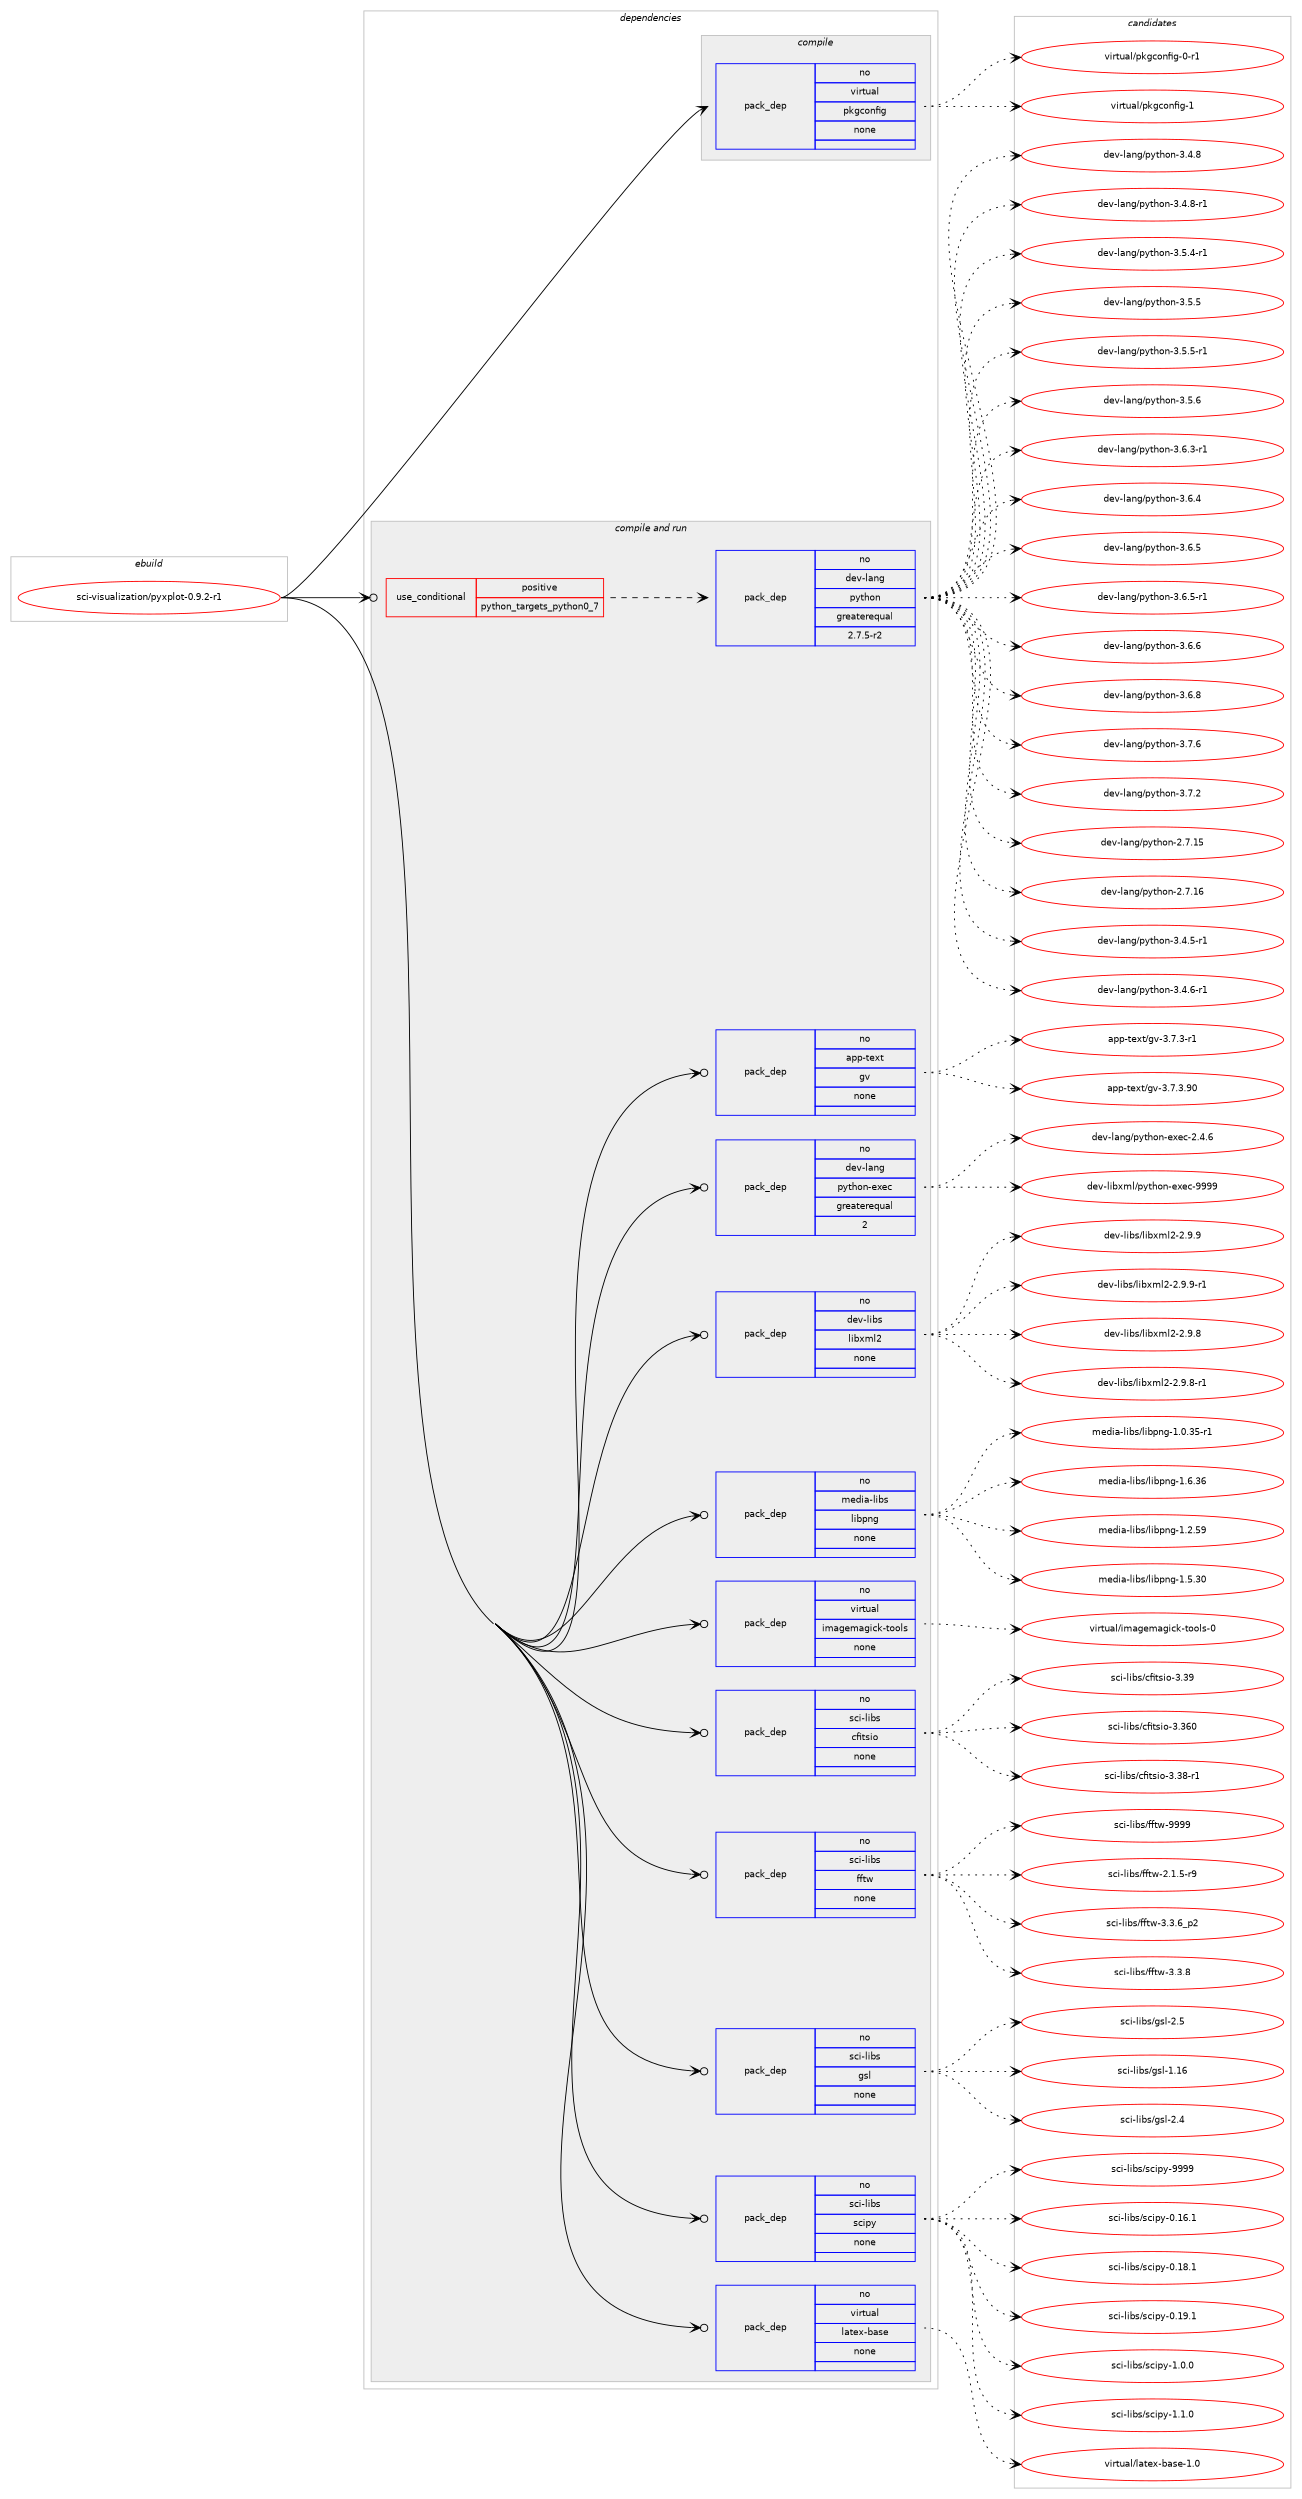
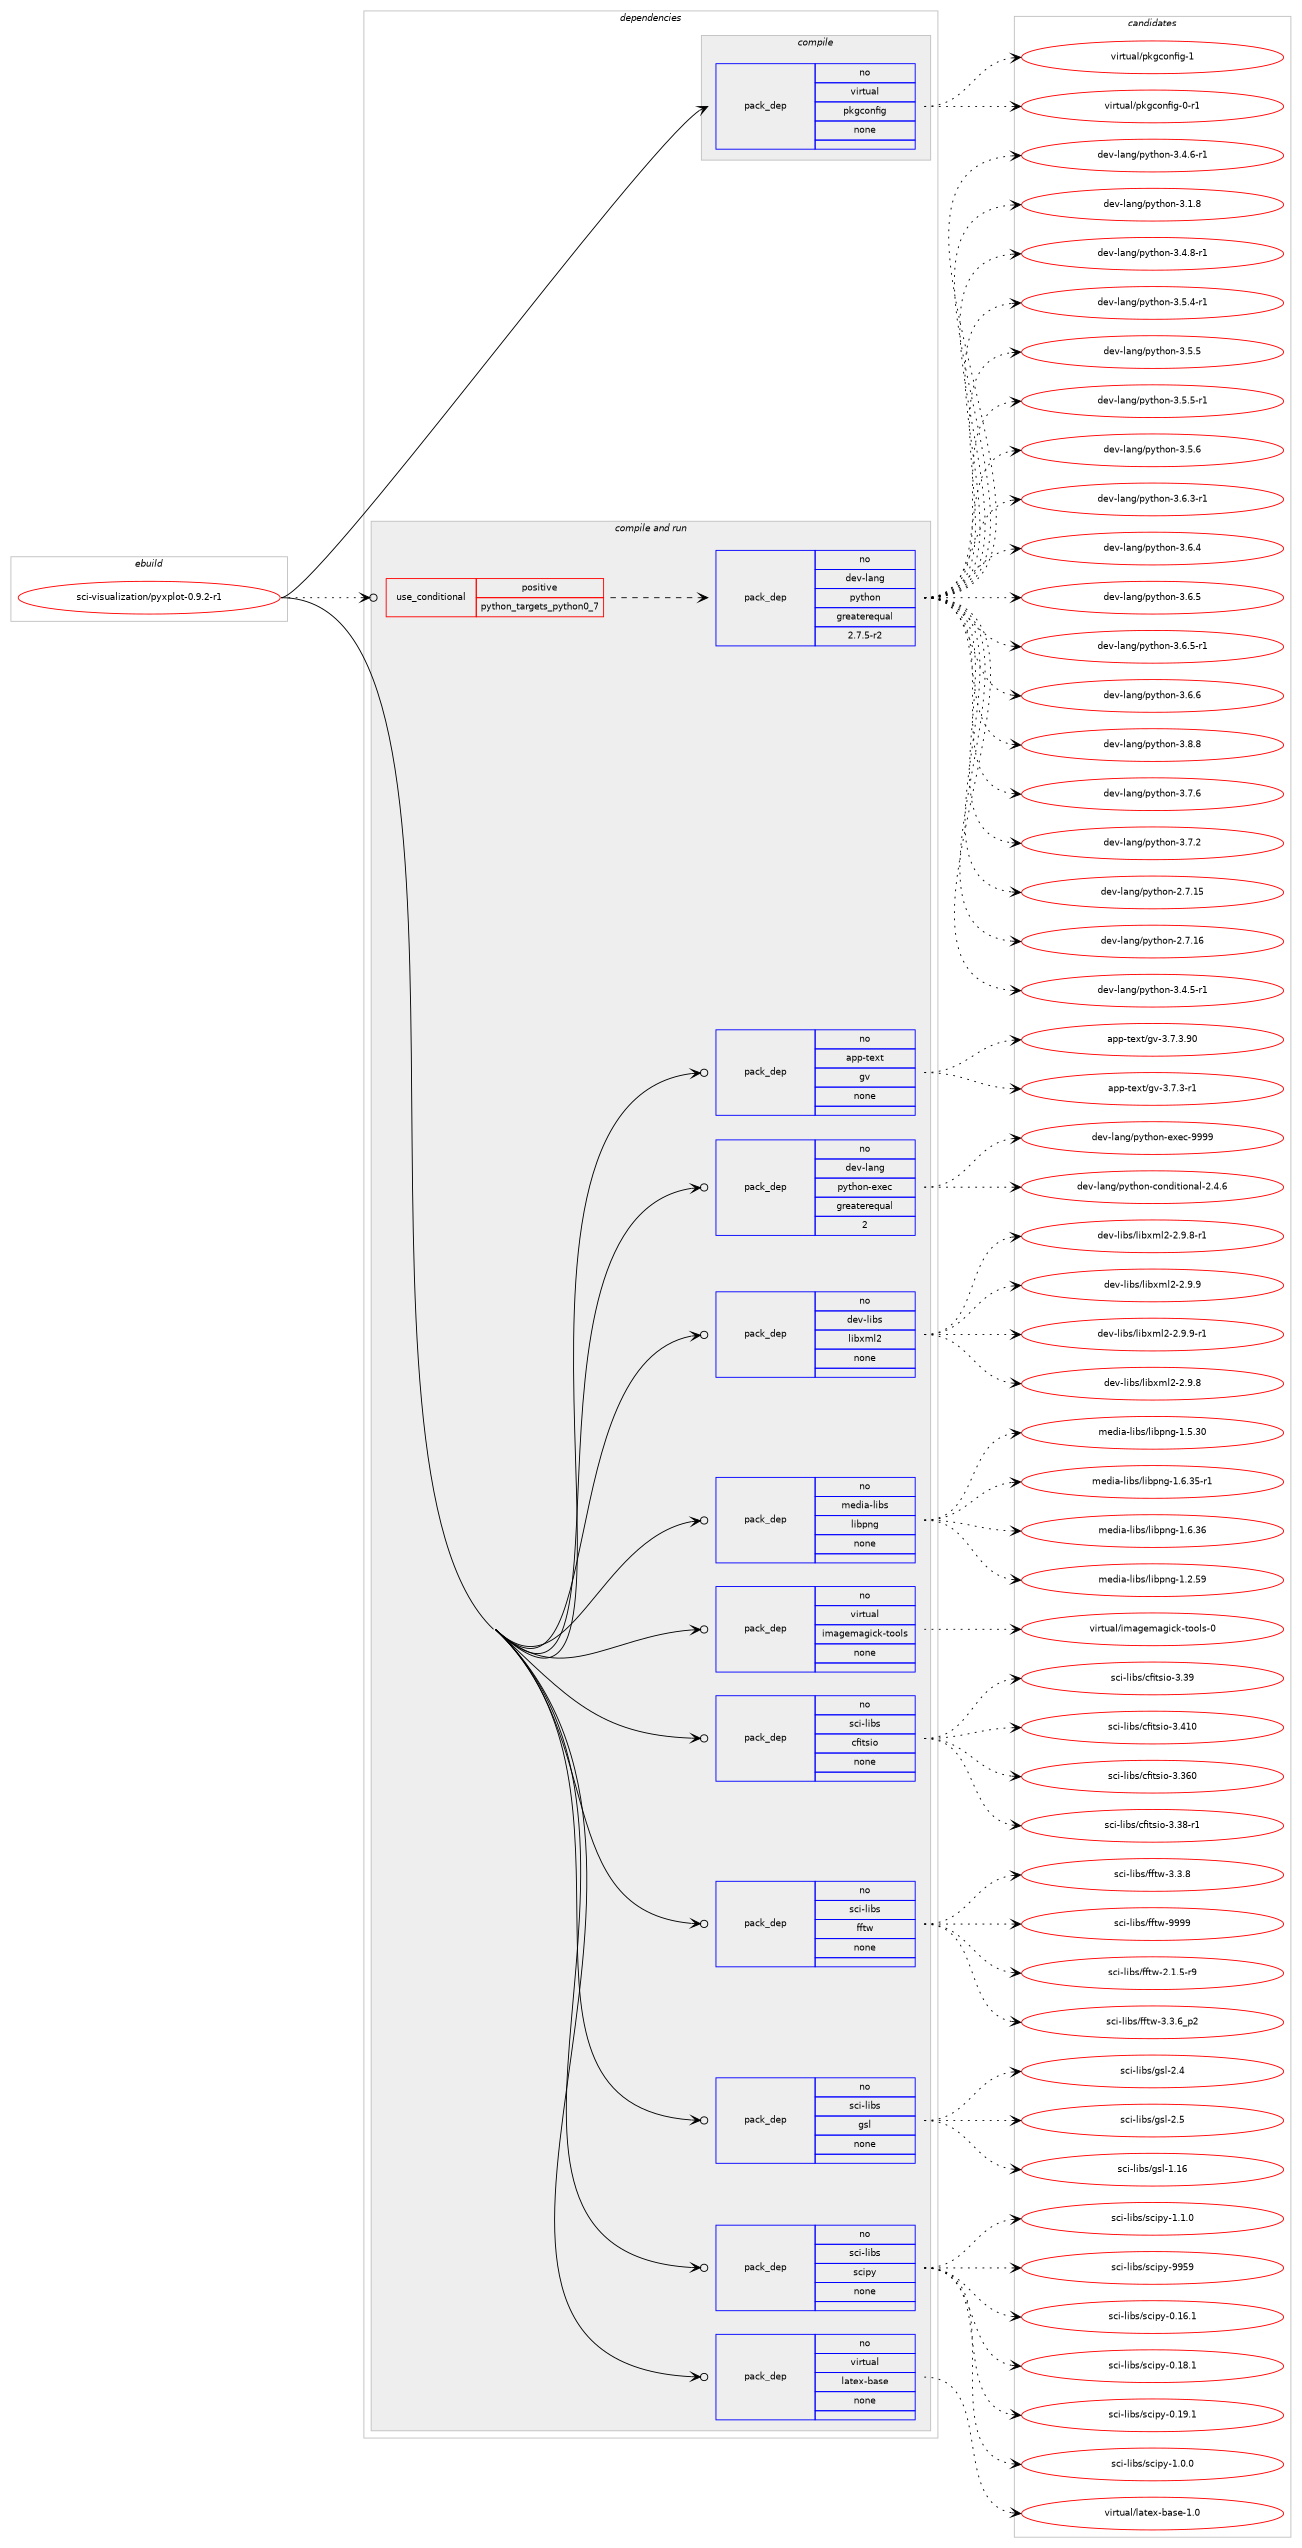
node "dev-lang/python-3.4.8": label "dev-lang/python-3.4.8" -> "dev-lang/python-3.1.8"
edge "sci-visualization/pyxplot-0.9.2-r1" -> "use_conditional": style solid -> dotted
node "dev-lang/python-3.6.8": label "dev-lang/python-3.6.8" -> "dev-lang/python-3.8.8"
node "dev-lang/python-exec-2.4.6": label "dev-lang/python-exec-2.4.6" -> "dev-lang/python-conditional-2.4.6"
node "dev-libxml/python-exec-9999": label "dev-libxml/python-exec-9999" -> "dev-lang/python-exec-9999"
node "media-libs/libpng-1.0.35-r1": label "media-libs/libpng-1.0.35-r1" -> "media-libs/libpng-1.6.35-r1"
node "sci-libs/cfitsio-3.410": added
node "sci-libs/scipy-9999": label "sci-libs/scipy-9999" -> "sci-libs/scipy-9959"
